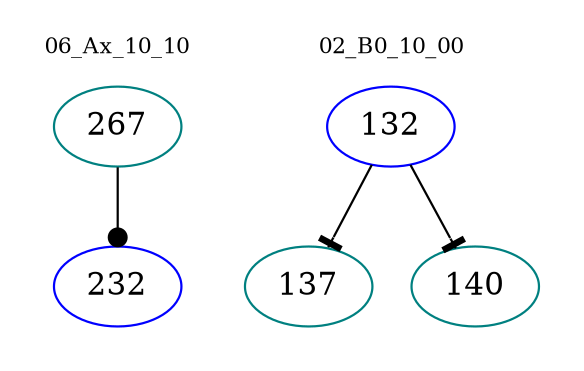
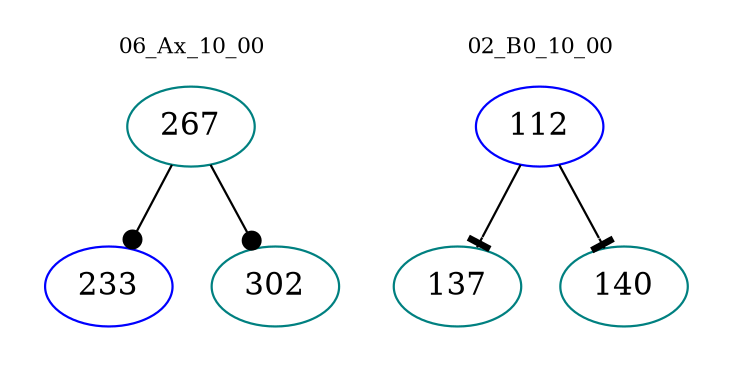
cluster "06_Ax_10_10": label "06_Ax_10_10" -> "06_Ax_10_00"
node "132": label "132" -> "112"
node "232": label "232" -> "233"
node "302": added
